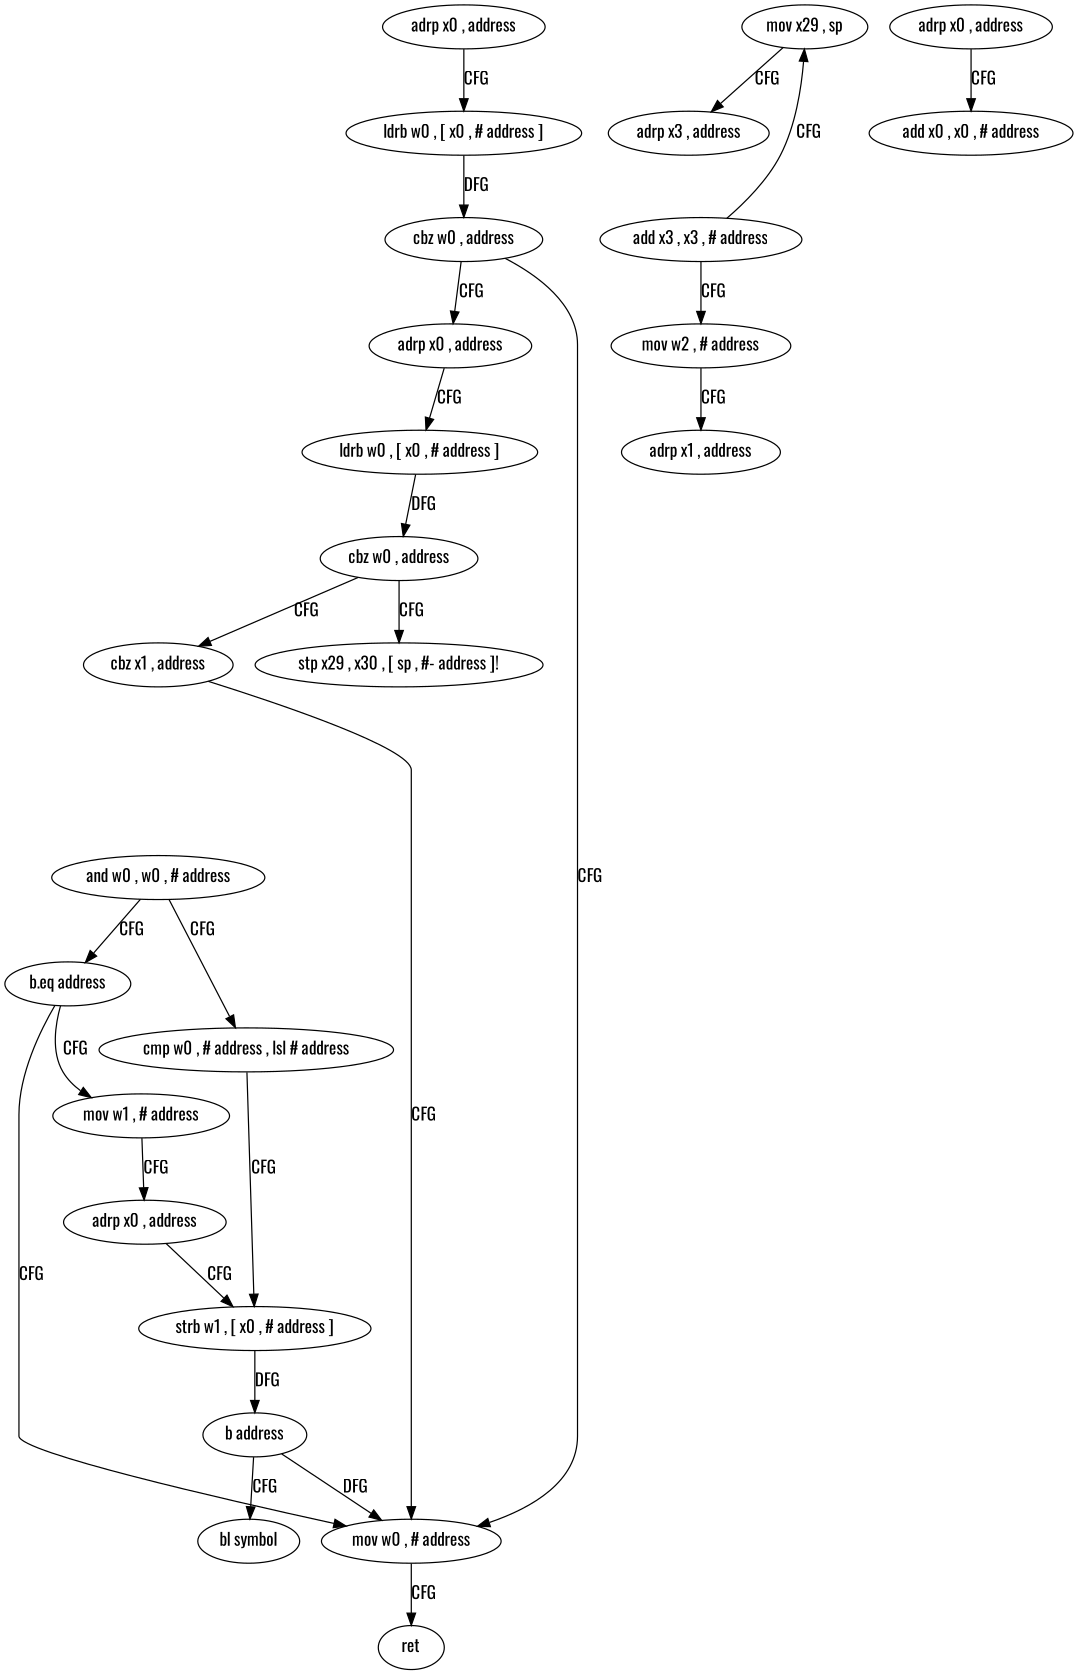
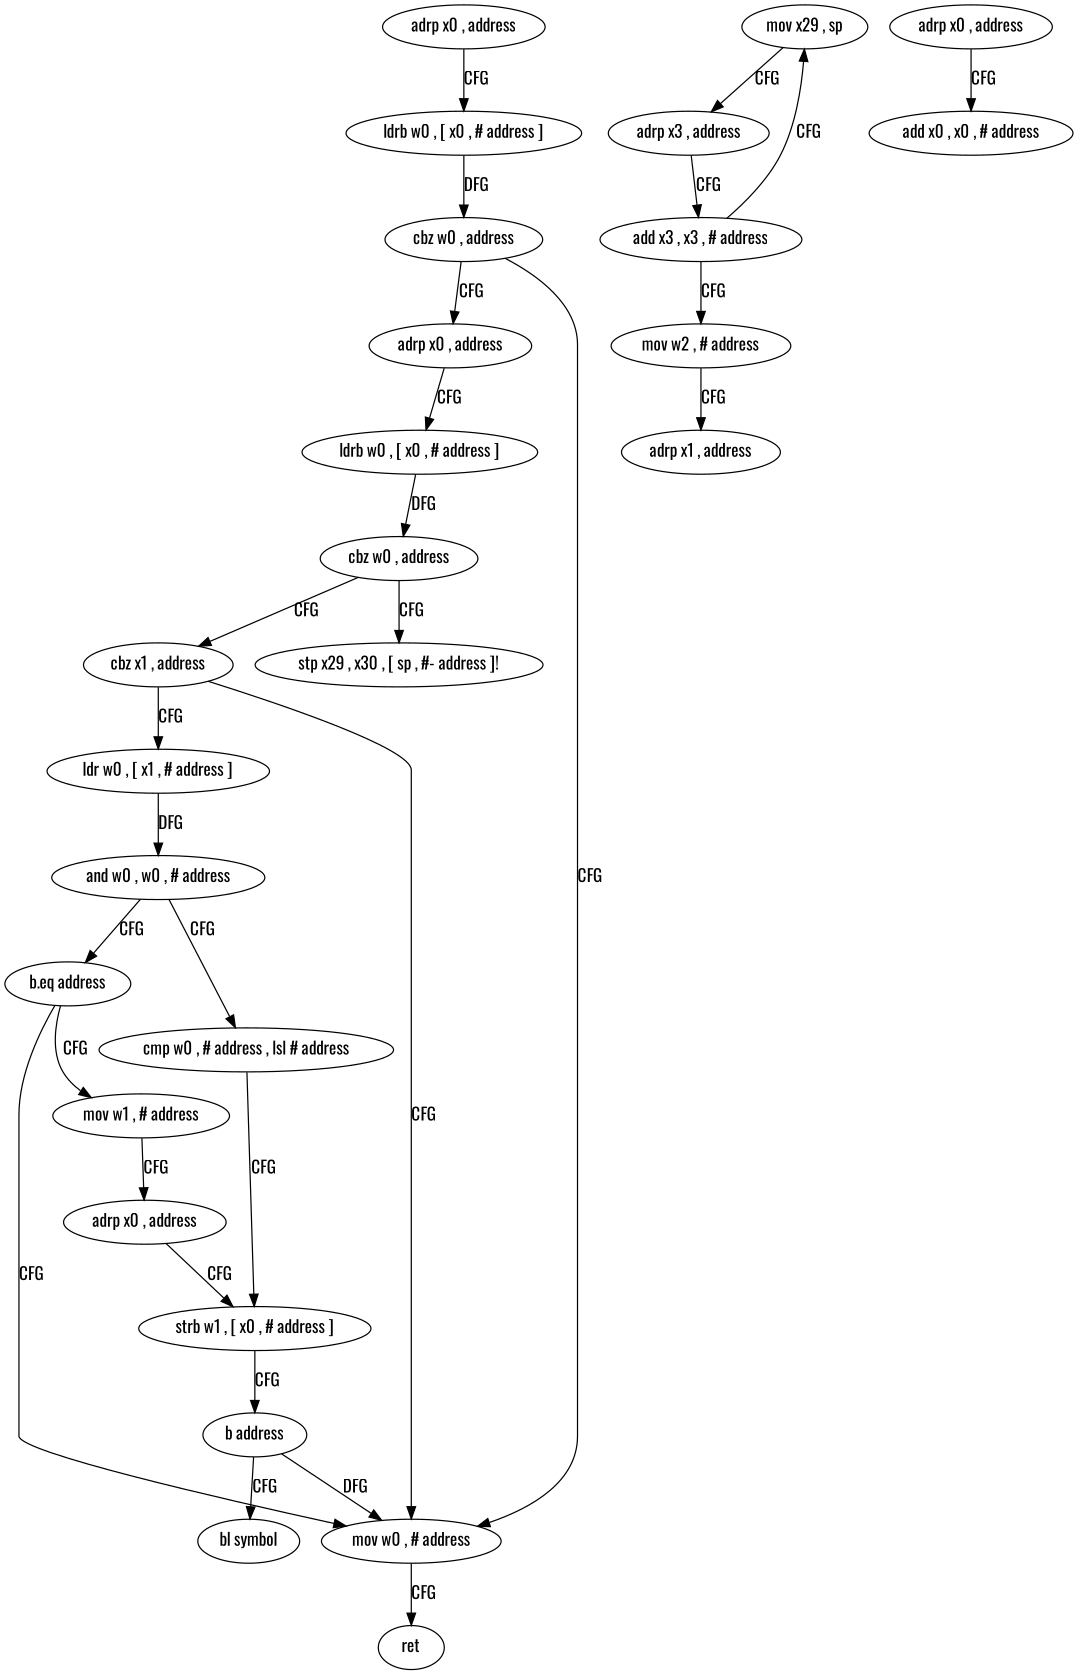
edge "adrp x3 , address" -> "add x3 , x3 , # address": added, label "CFG"
node "ldr w0 , [ x1 , # address ]": added
edge "strb w1 , [ x0 , # address ]" -> "b address": label "DFG" -> "CFG"
